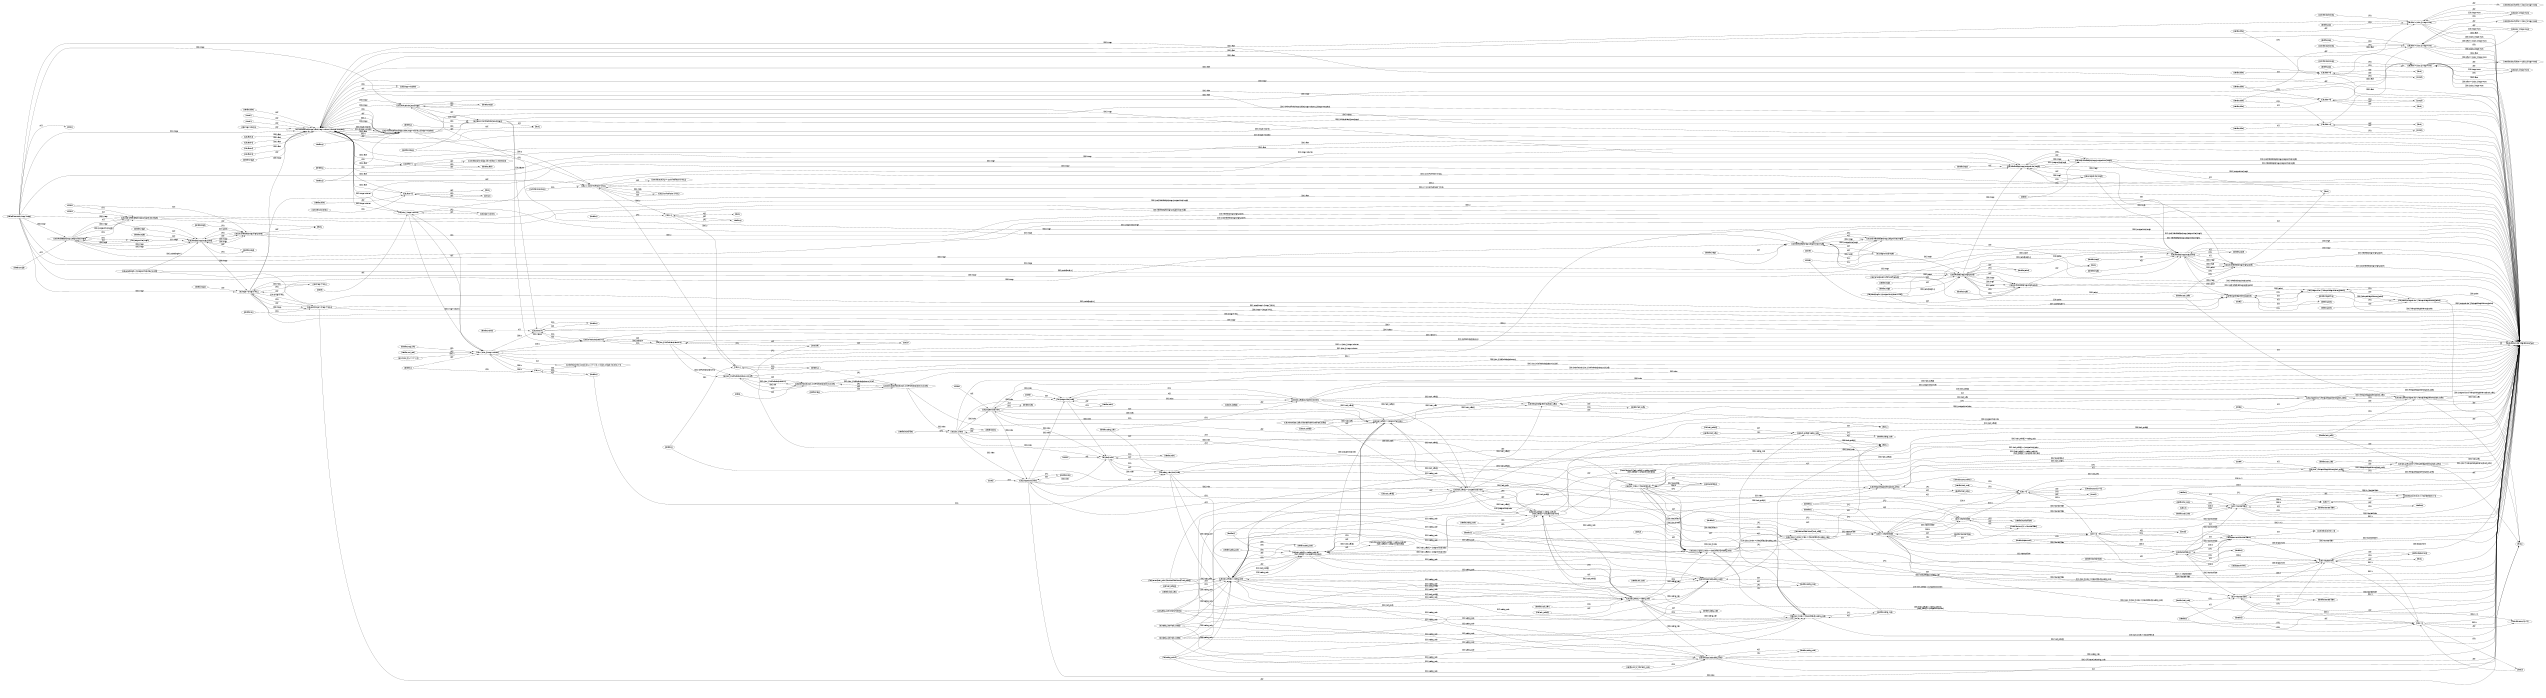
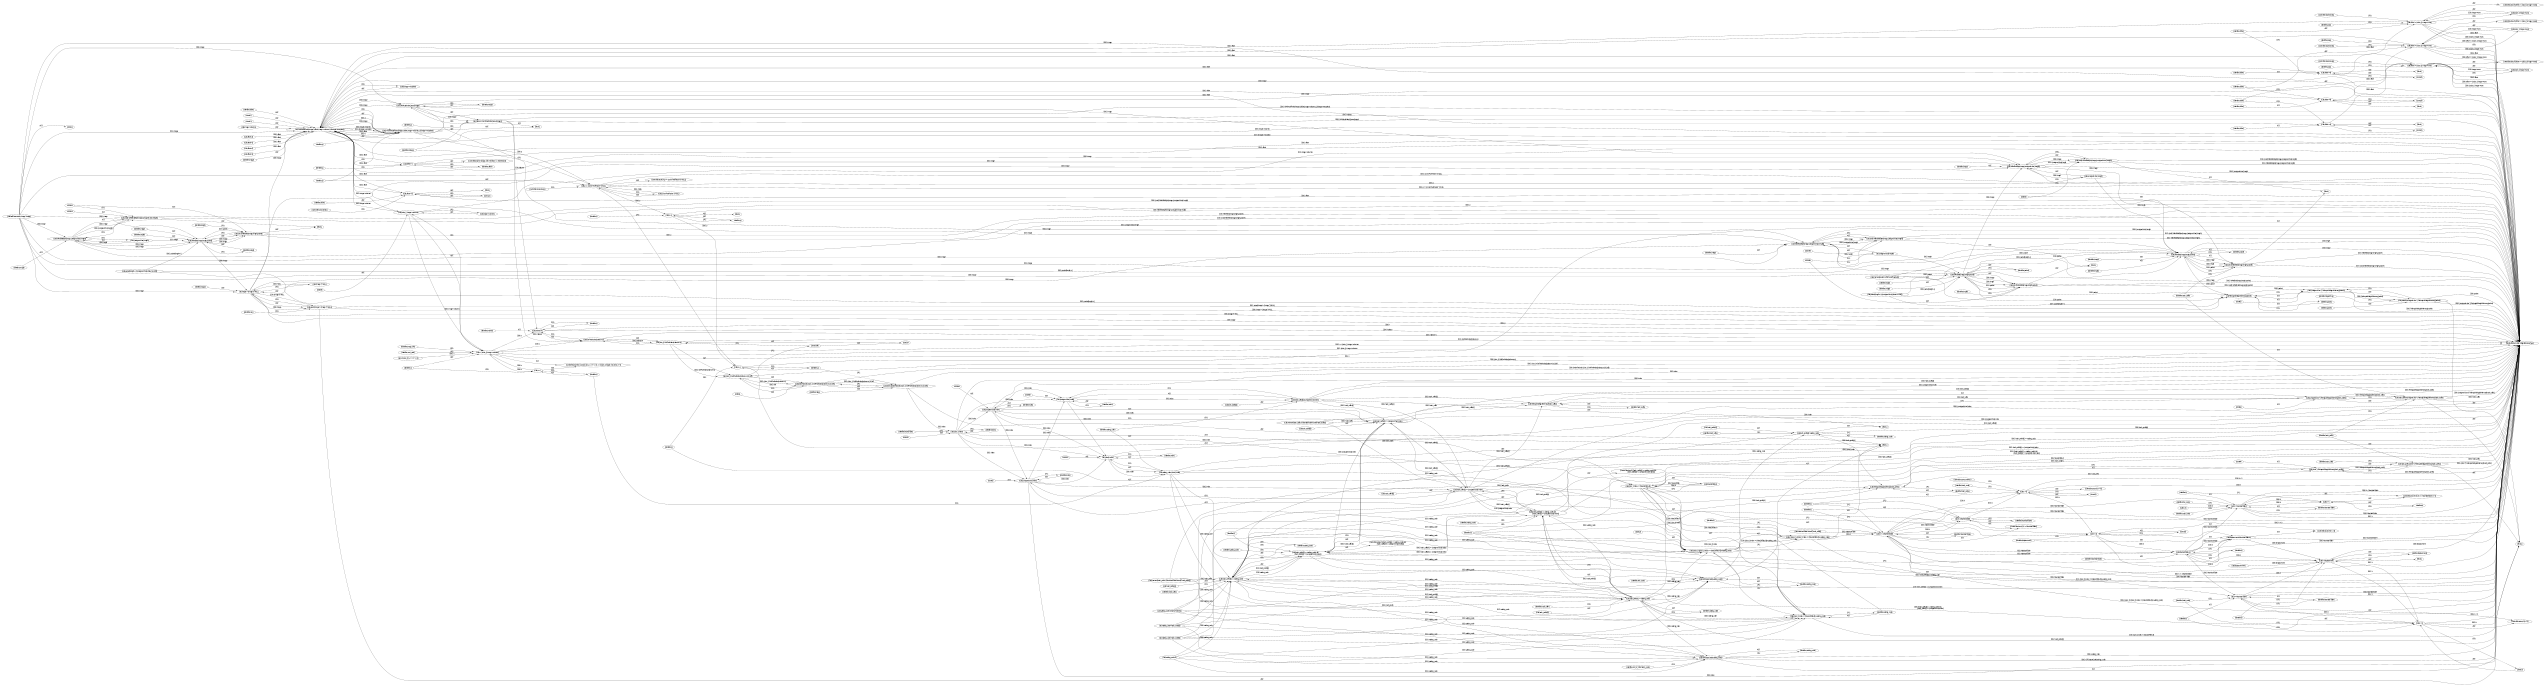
node "1000529": added
edge "(Call,(short) index)" -> "(ControlStructure,for (k=0; k < MaxHashTable; k++))": now "(Call,(short) index)" -> "(MethodReturn,static MagickBooleanType)"
edge "(Call,k >= MaxHashTable)" -> "(Call,displacement=MaxHashTable-k)": now "(Call,k >= MaxHashTable)" -> "(Call,MaxHashTable-k)"
